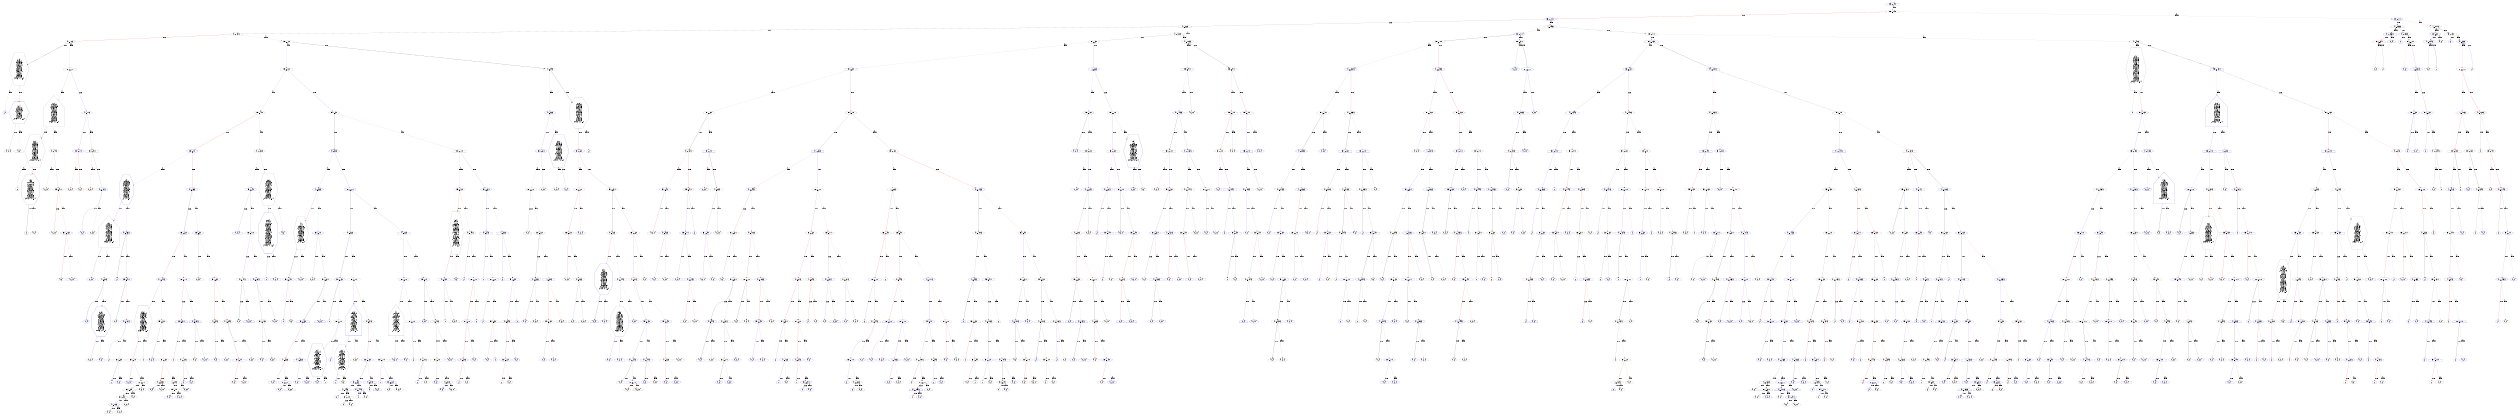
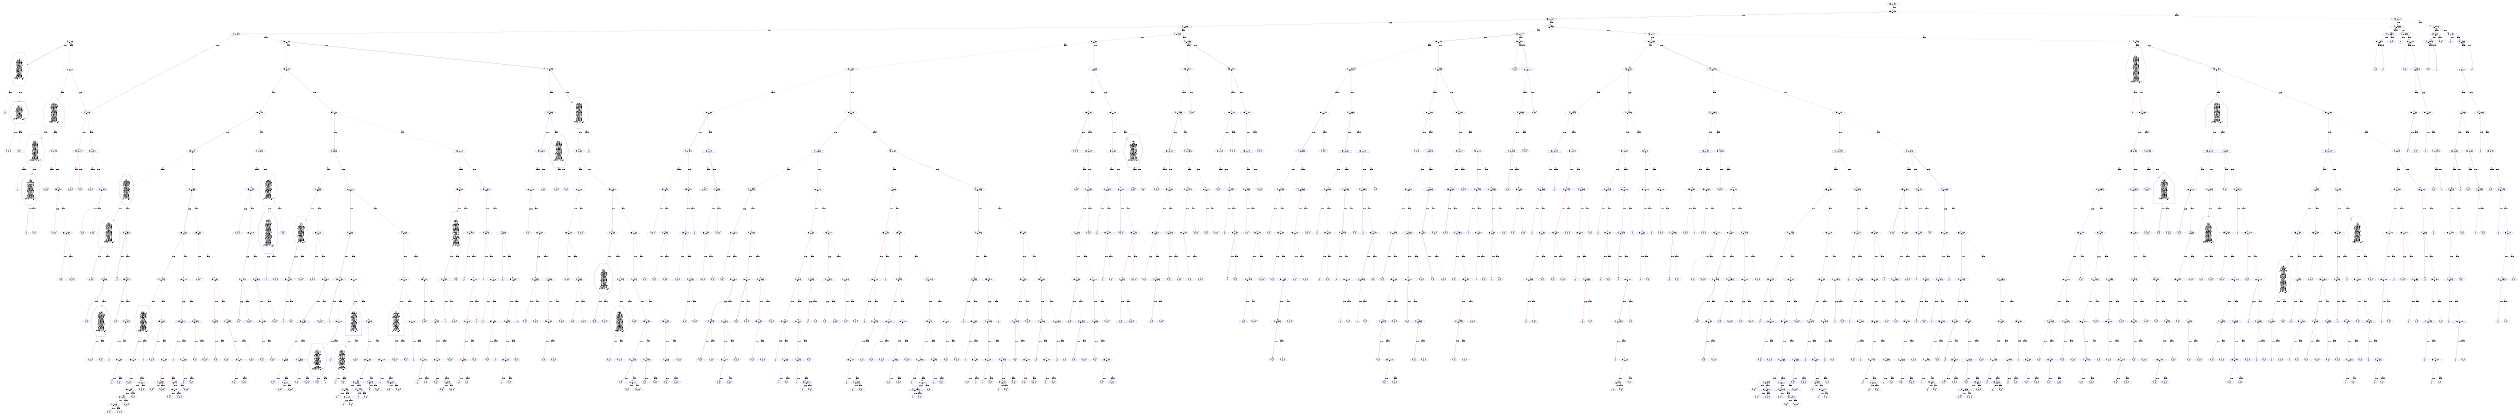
edge "d <= 66.5" -> "d <= 125.5": now "d <= 66.5" -> "d <= 122.5"
edge "d <= 15.5" -> "d <= 8.5": now "d <= 15.5" -> "d <= 11.5"
